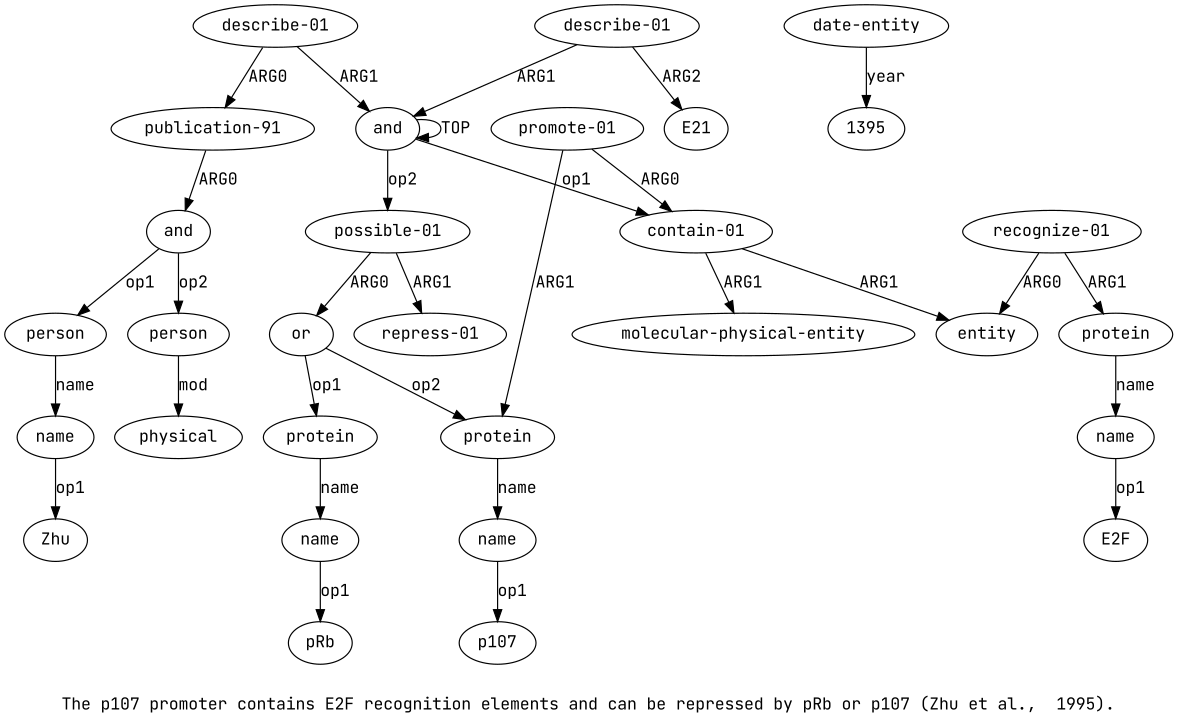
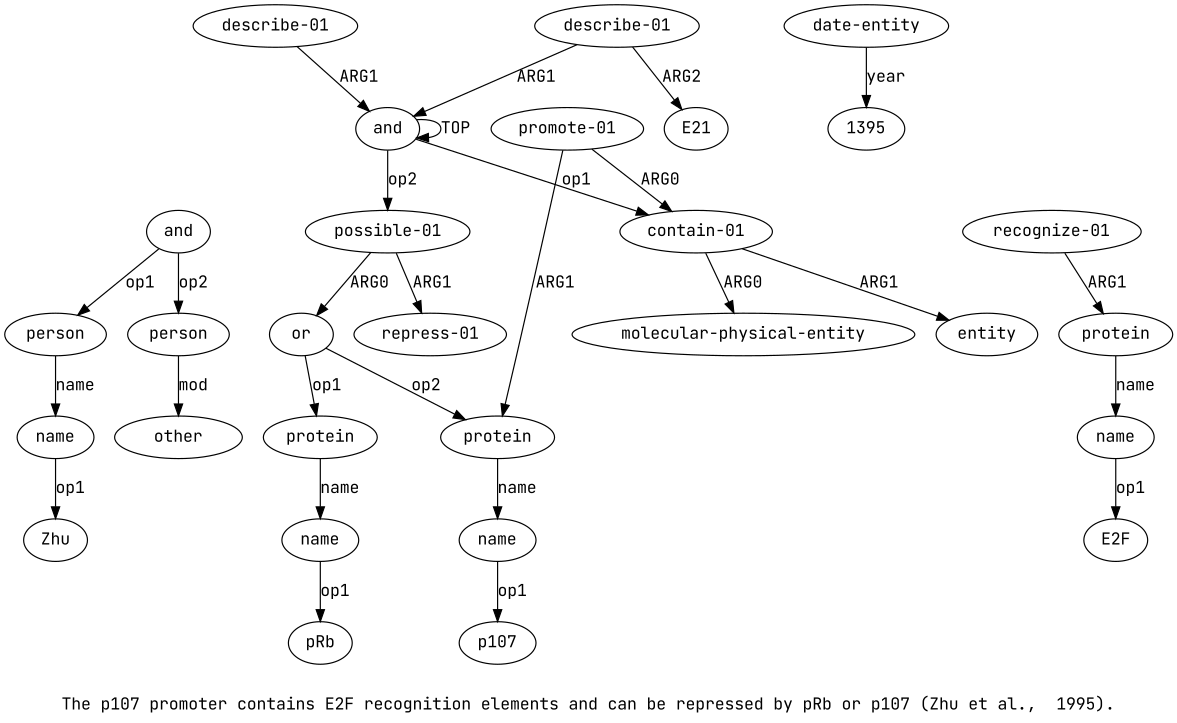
node "publication-91": removed
edge "recognize-01" -> "entity": removed, label "ARG0"
edge "contain-01" -> "molecular-physical-entity": label "ARG1" -> "ARG0"
node "physical": label "physical" -> "other"
